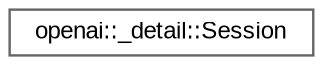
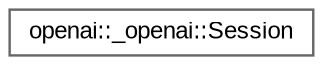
node "openai::_detail::Session": label "openai::_detail::Session" -> "openai::_openai::Session"
